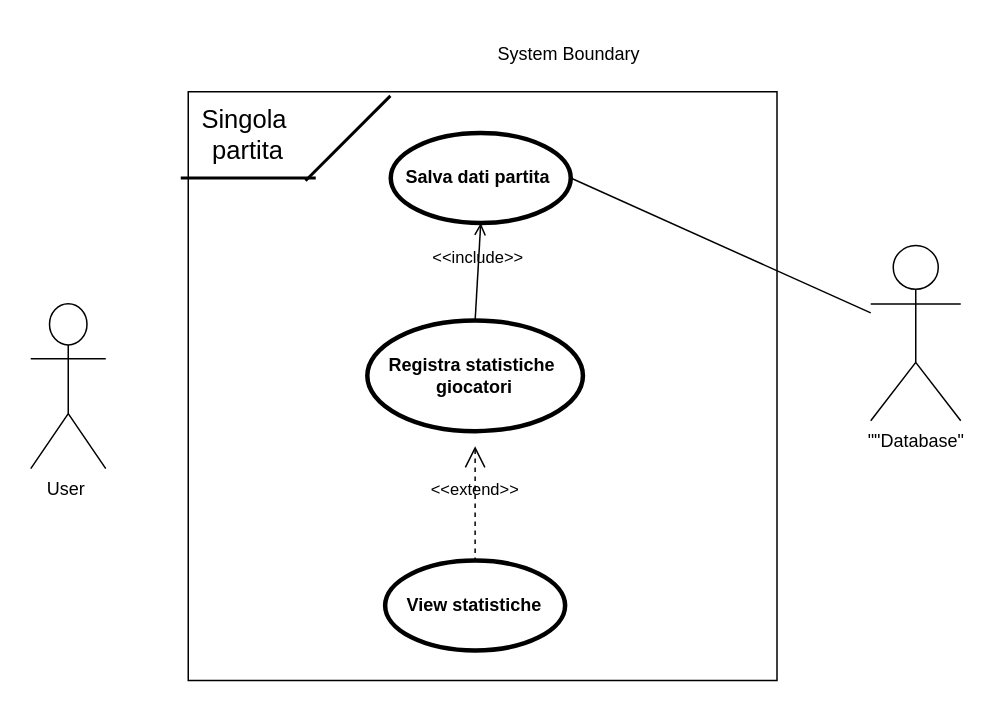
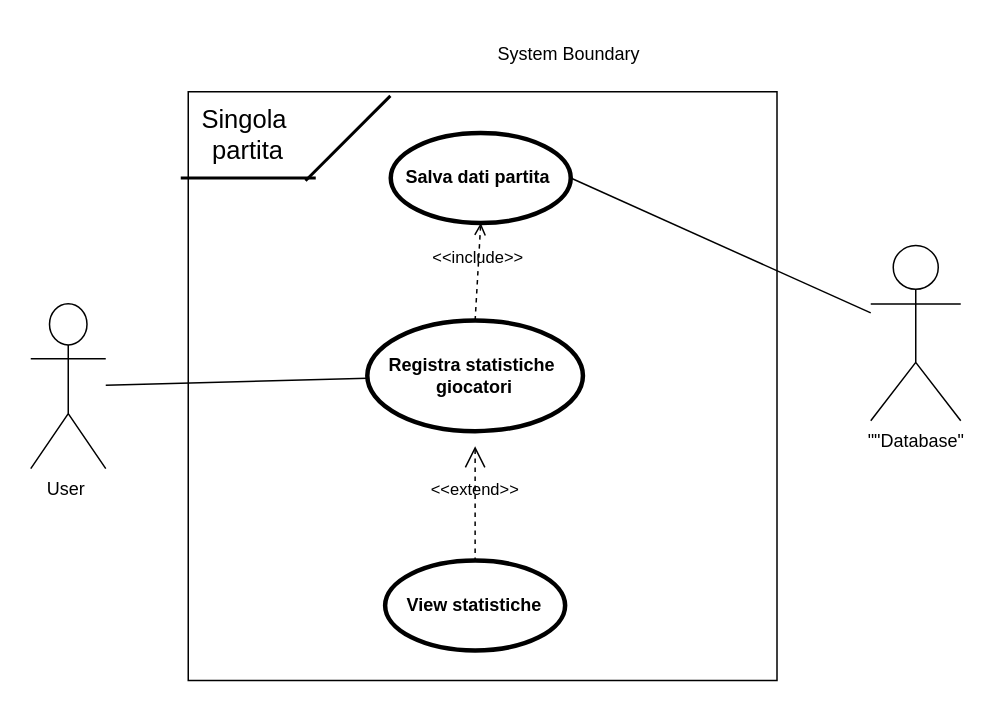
edge "Registra statistiche giocatori" -> "Salva dati partita": style solid -> dashed
edge "Registra statistiche giocatori" -- "User": added
